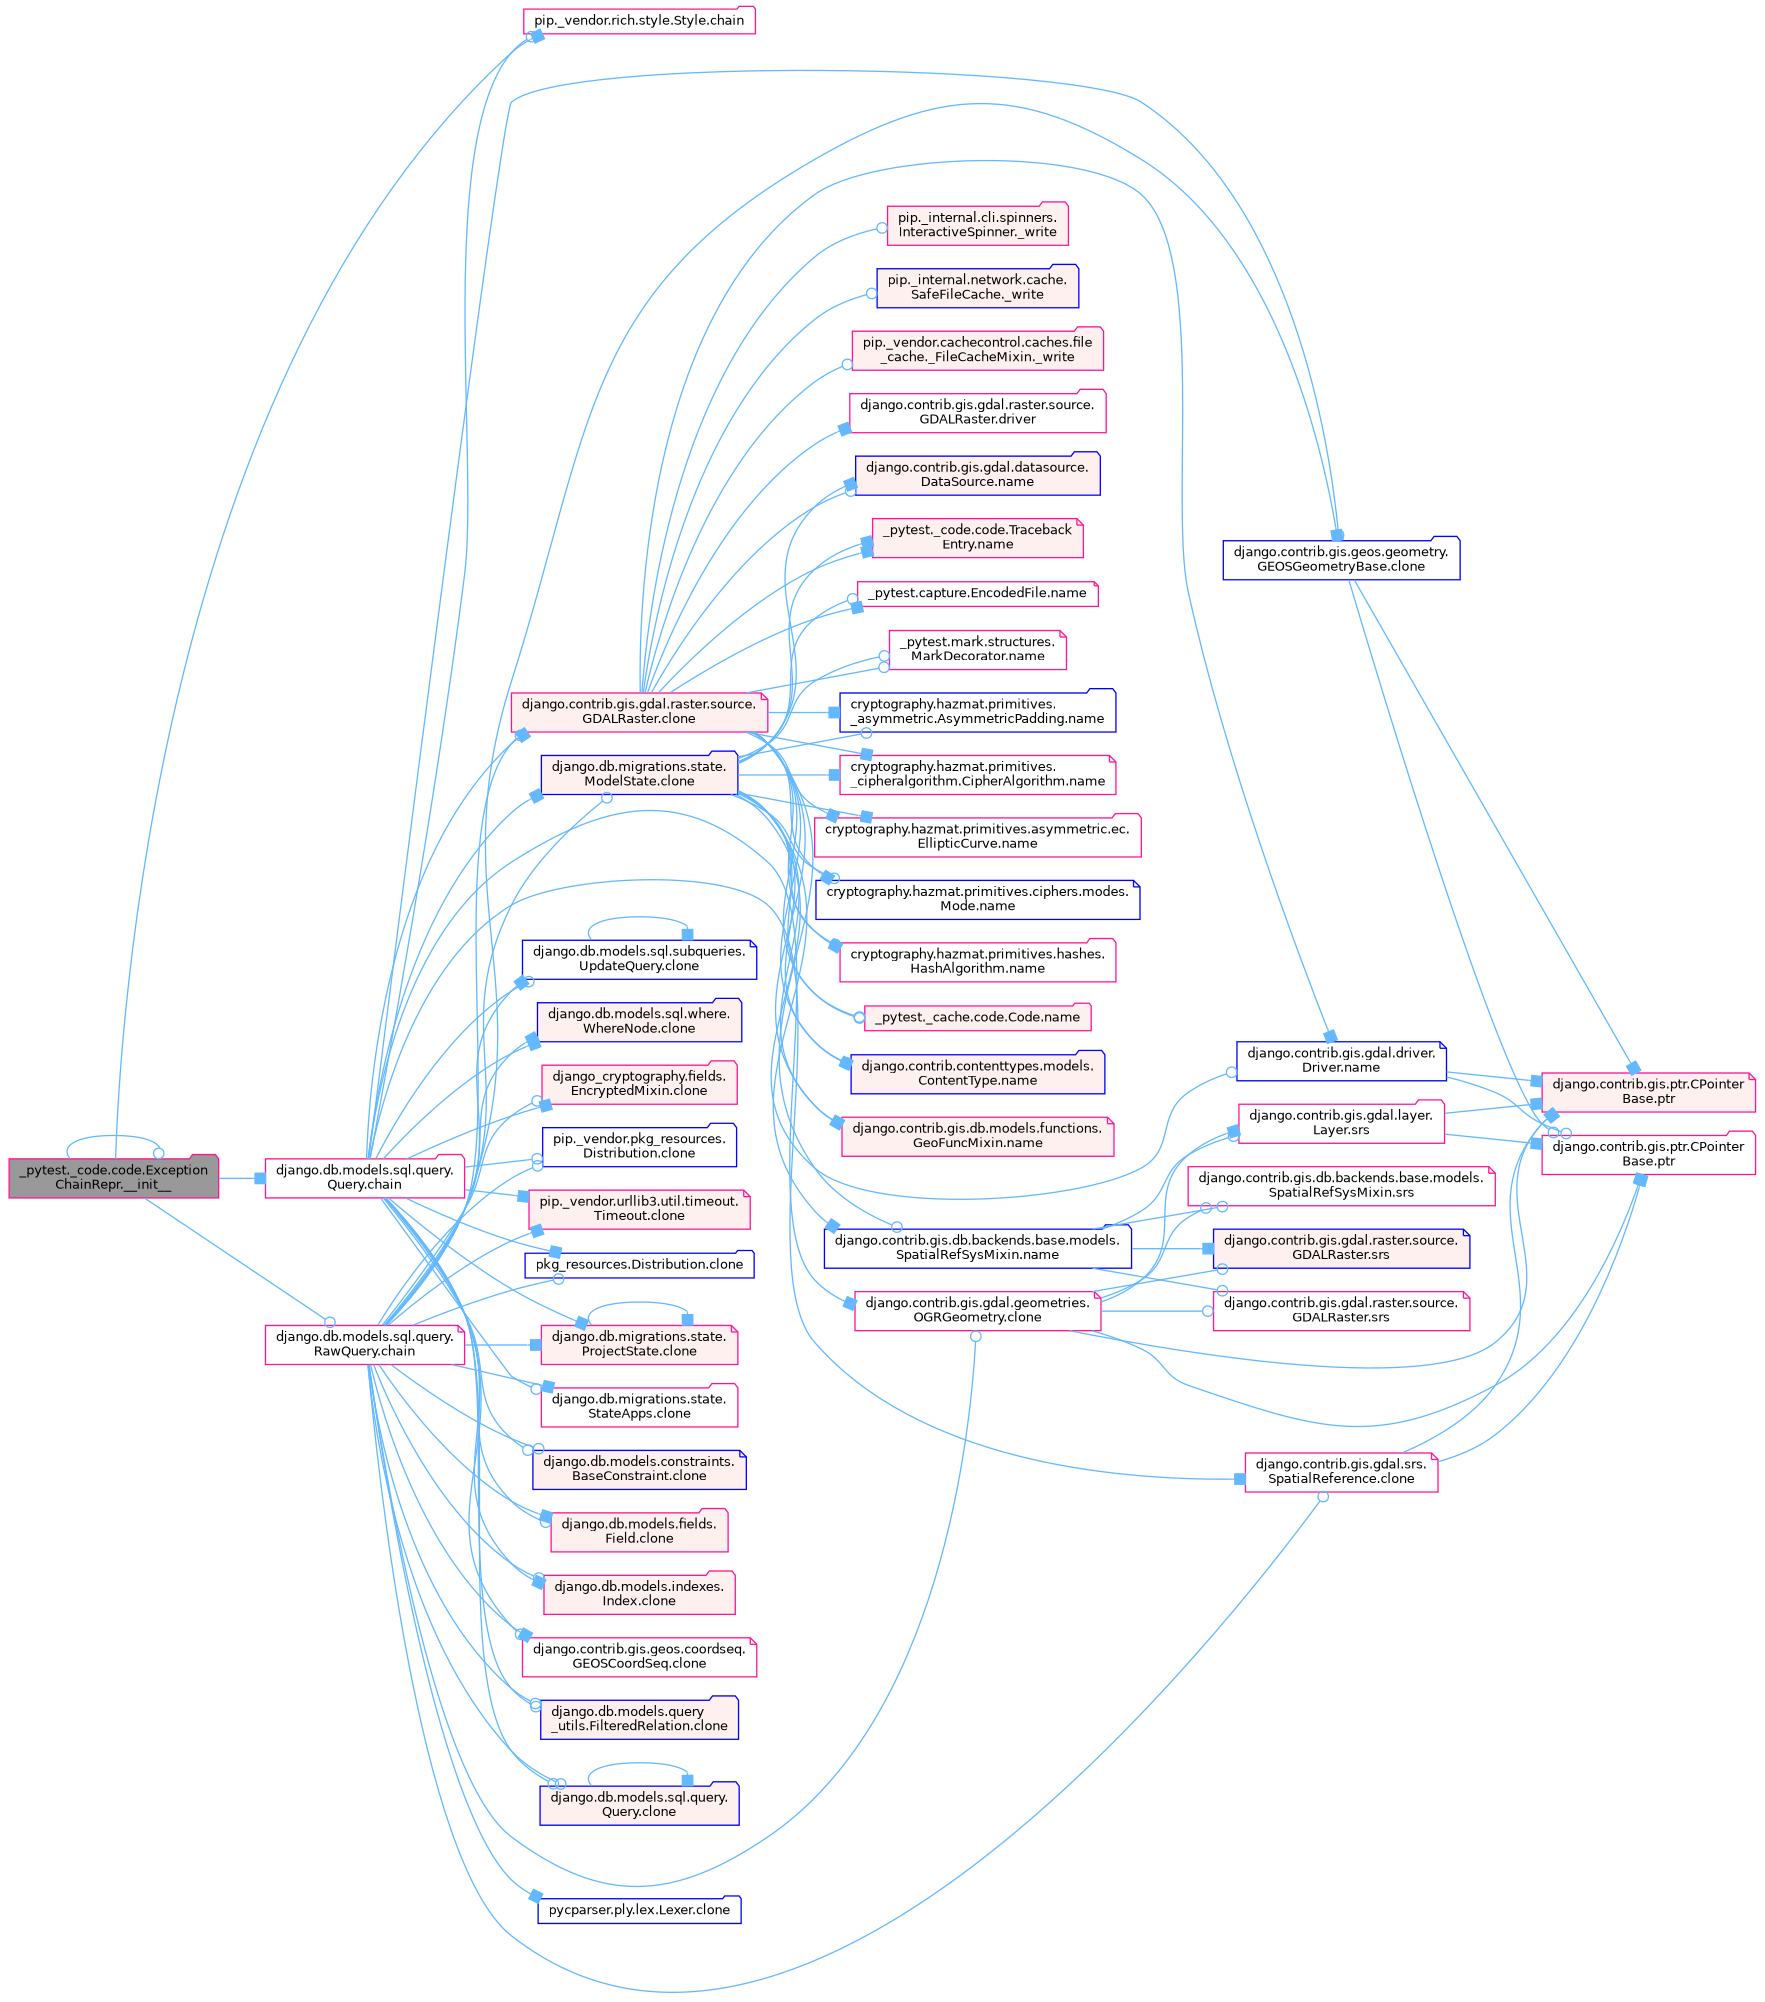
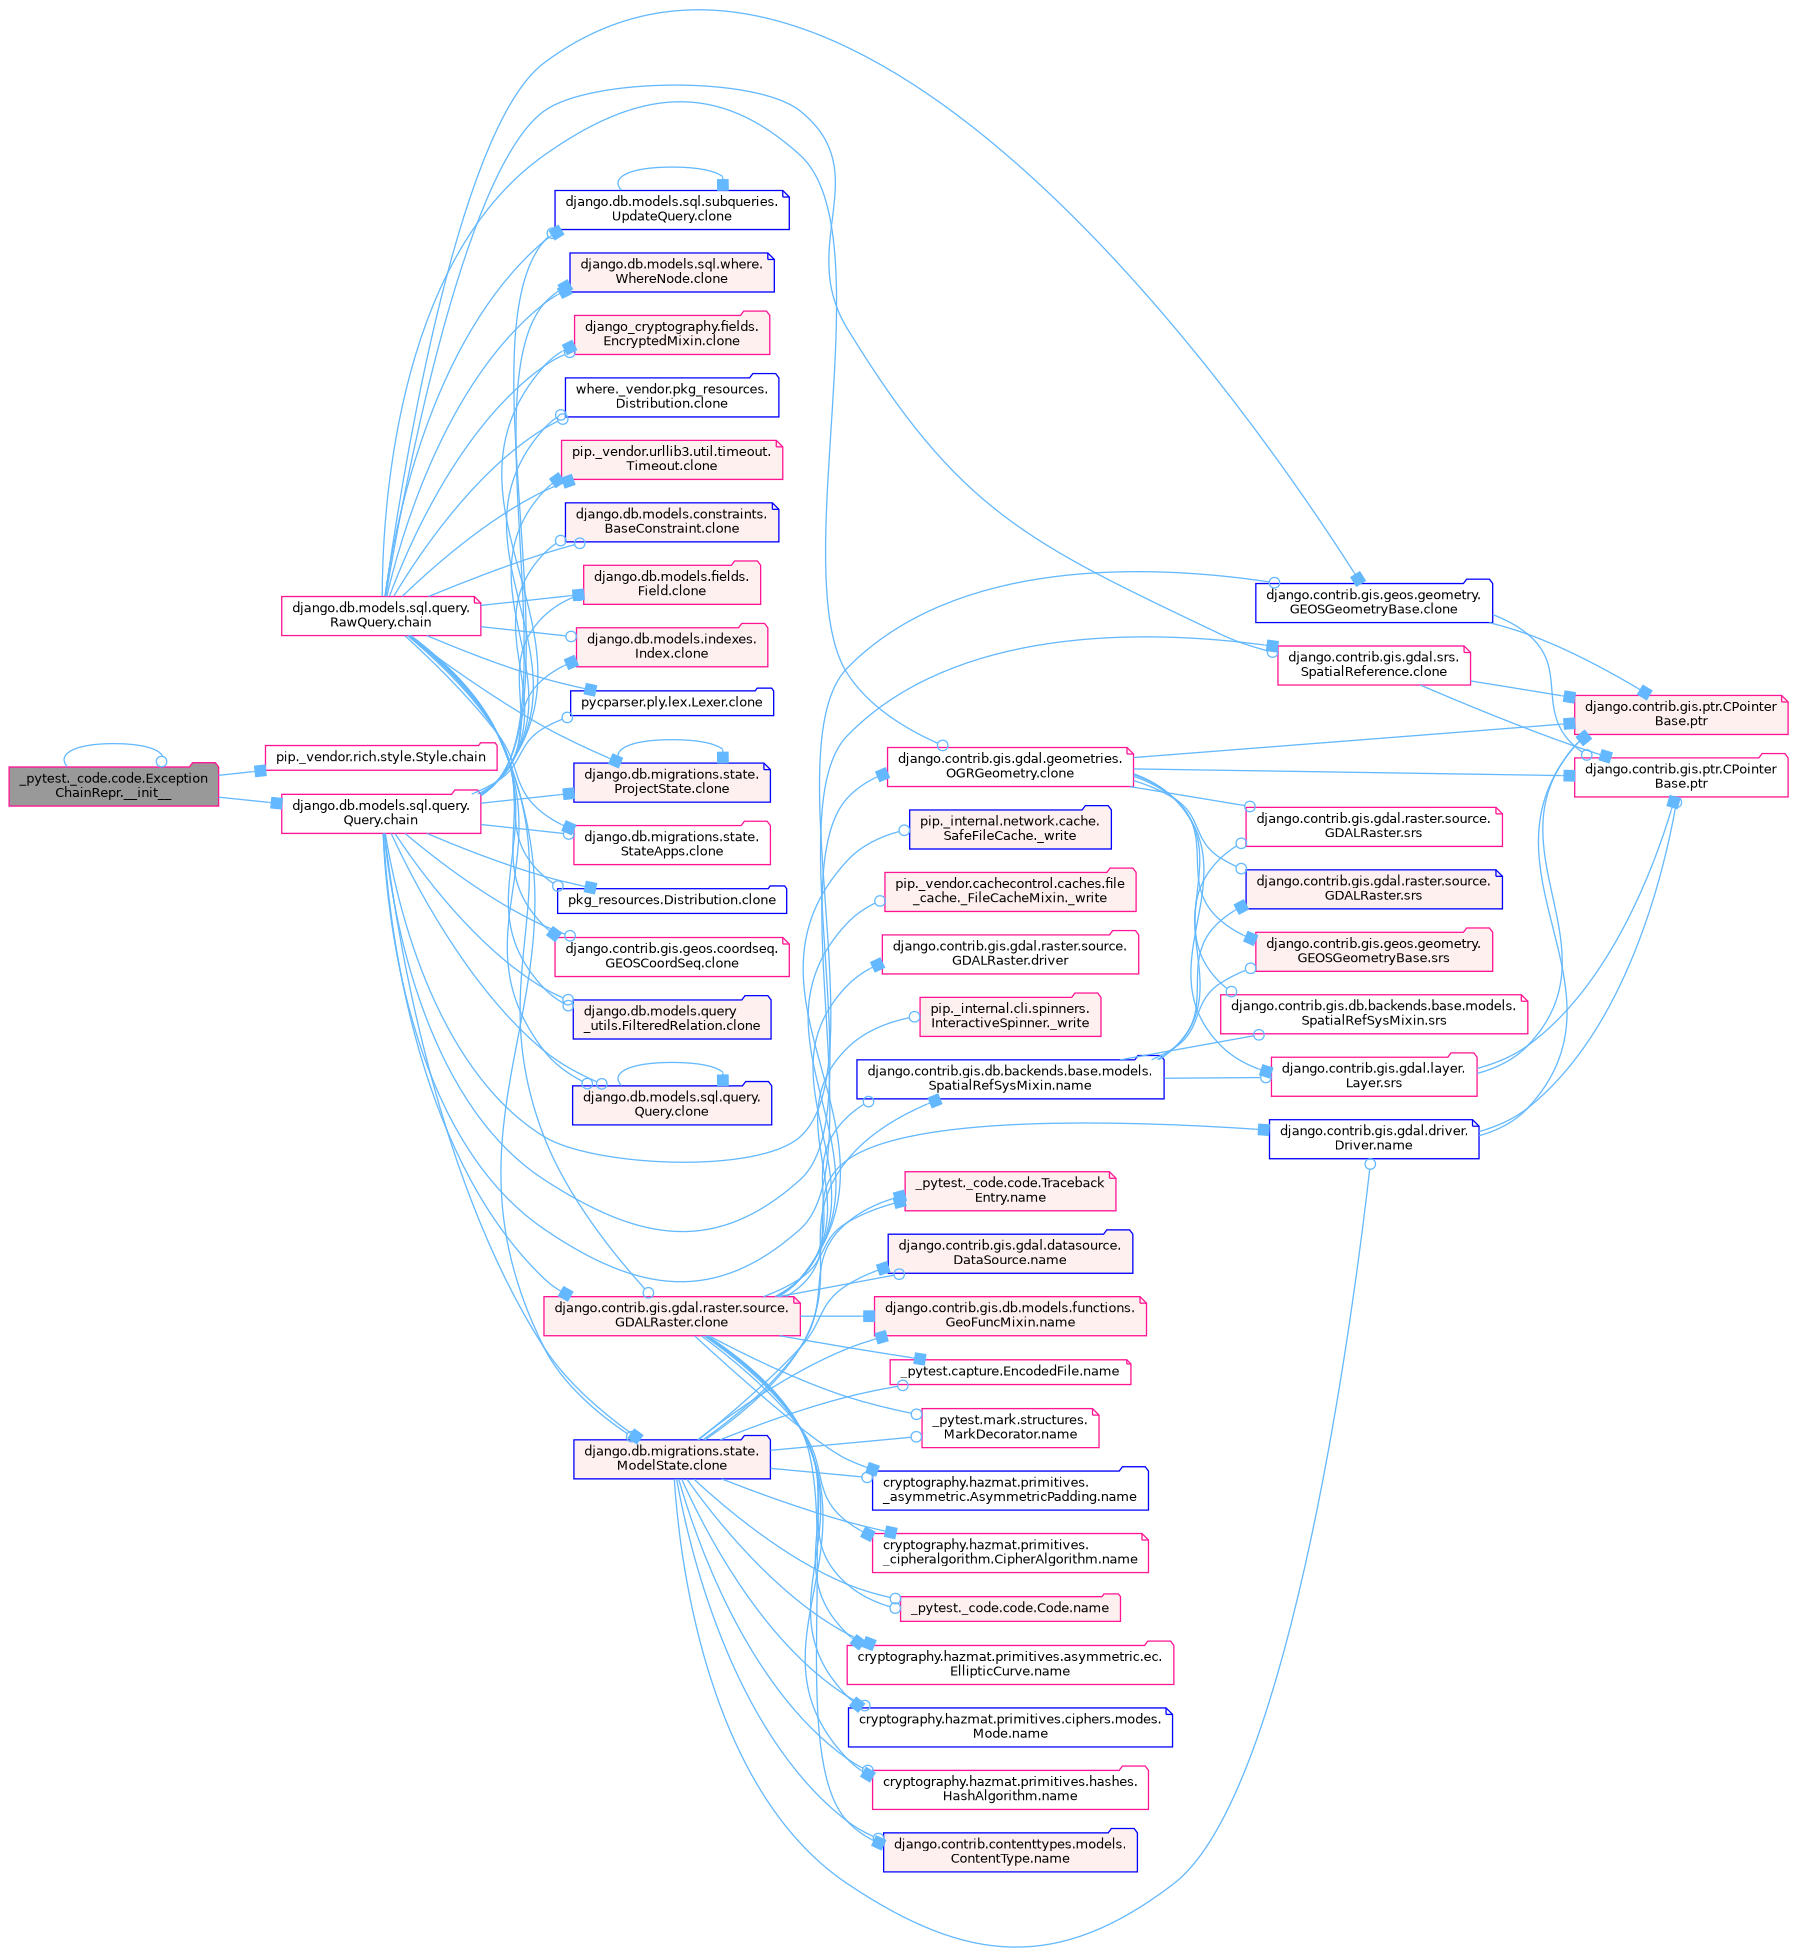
edge "django.db.models.sql.query. Query.chain" -> "pip._vendor.rich.style.Style.chain": now "django.db.models.sql.query. Query.chain" -> "pycparser.ply.lex.Lexer.clone"
node "django.contrib.gis.geos.geometry. GEOSGeometryBase.srs": added
node "_pytest._cache.code.Code.name": label "_pytest._cache.code.Code.name" -> "_pytest._code.code.Code.name"
node "django.db.models.sql.where. WhereNode.clone": shape folder -> note
node "pip._vendor.pkg_resources. Distribution.clone": label "pip._vendor.pkg_resources. Distribution.clone" -> "where._vendor.pkg_resources. Distribution.clone"
edge "_pytest._code.code.Exception ChainRepr.__init__" -> "django.db.models.sql.query. RawQuery.chain": removed
node "django.db.migrations.state. ProjectState.clone": color deeppink -> blue
